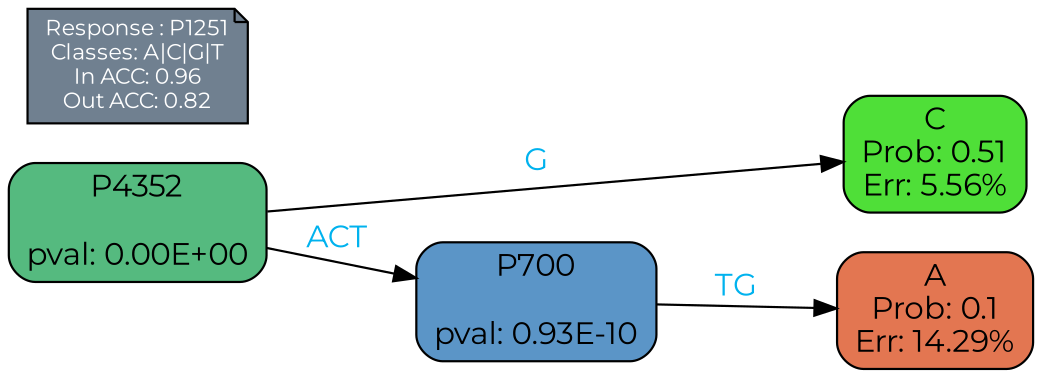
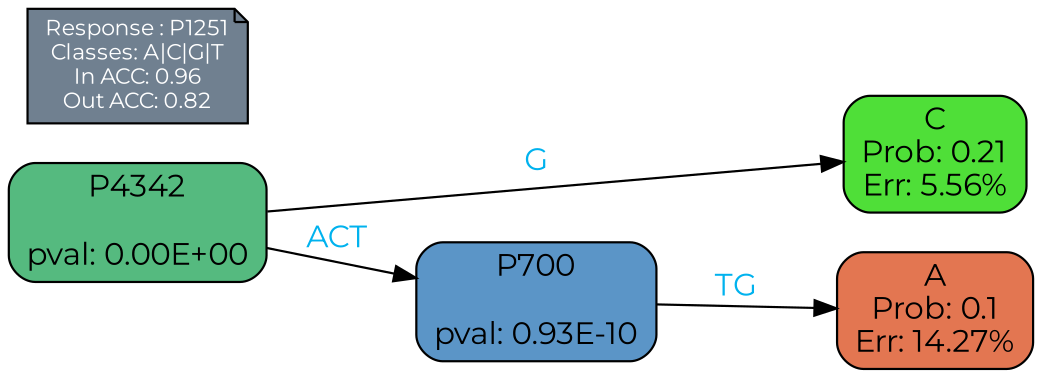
node "C Prob: 0.51 Err: 5.56%": label "C Prob: 0.51 Err: 5.56%" -> "C Prob: 0.21 Err: 5.56%"
node "P4352 pval: 0.00E+00": label "P4352 pval: 0.00E+00" -> "P4342 pval: 0.00E+00"
node "A Prob: 0.1 Err: 14.29%": label "A Prob: 0.1 Err: 14.29%" -> "A Prob: 0.1 Err: 14.27%"
